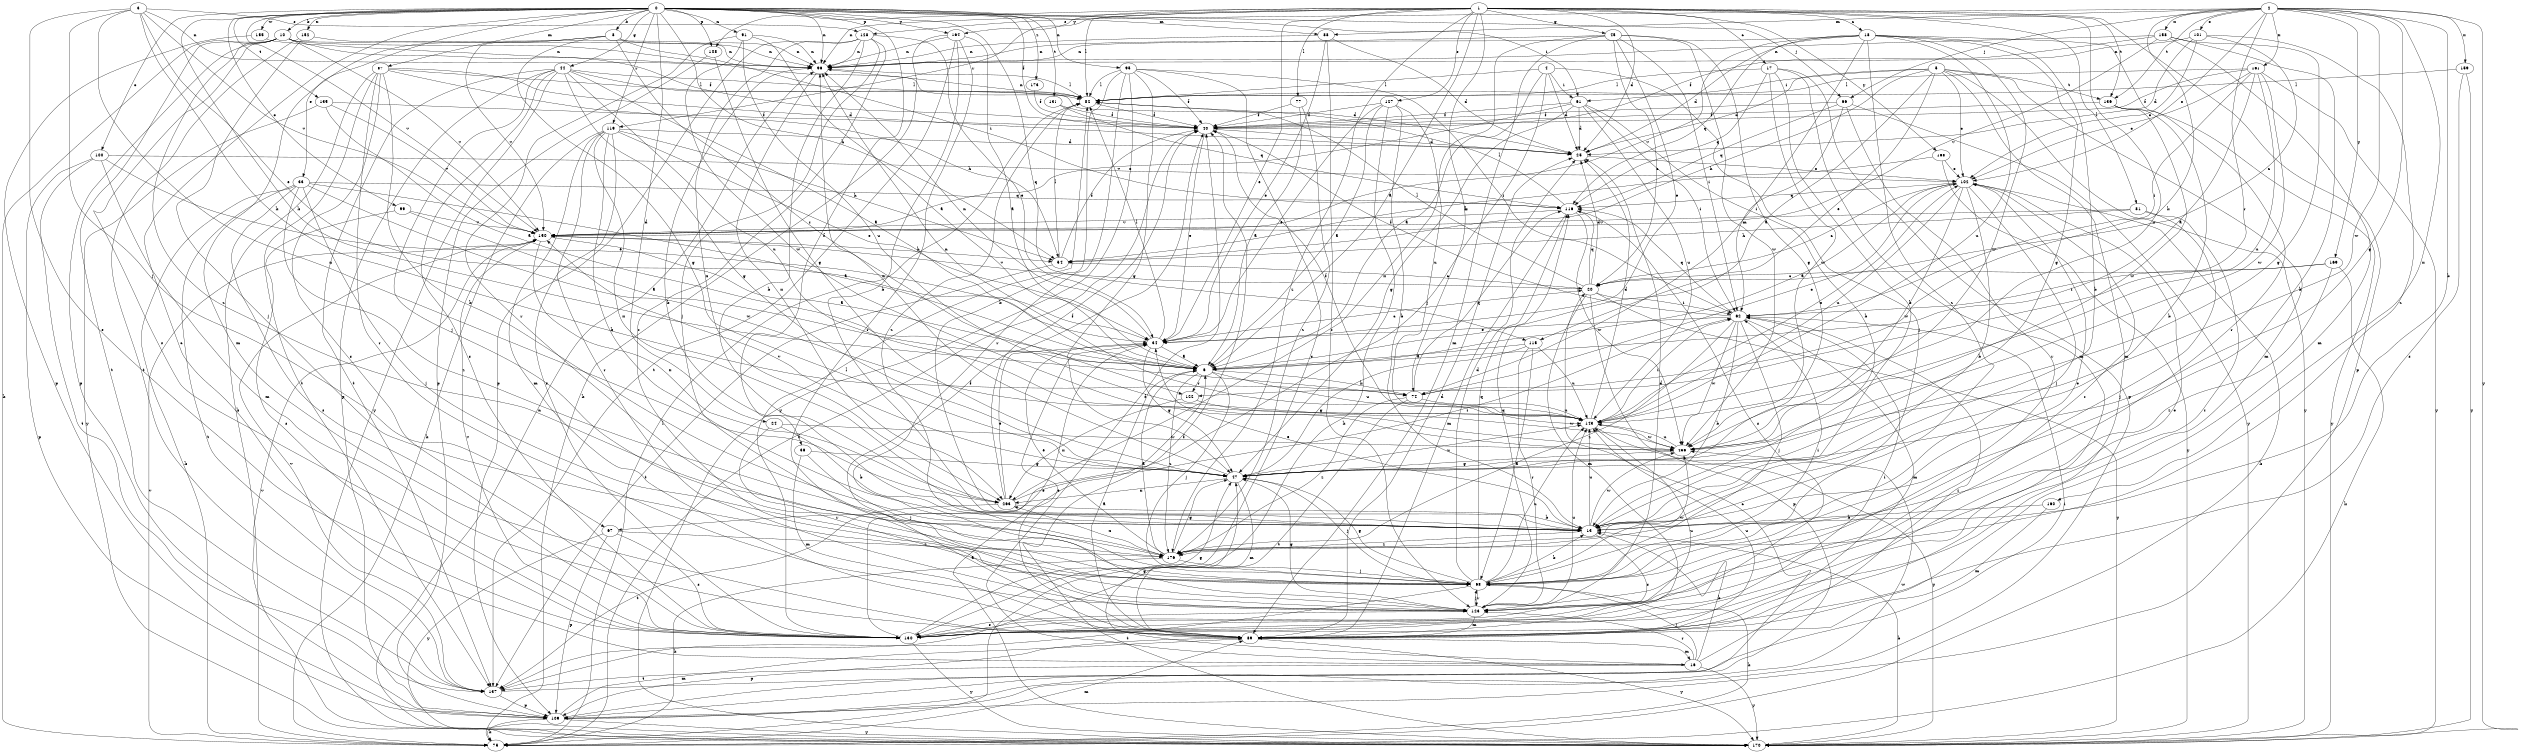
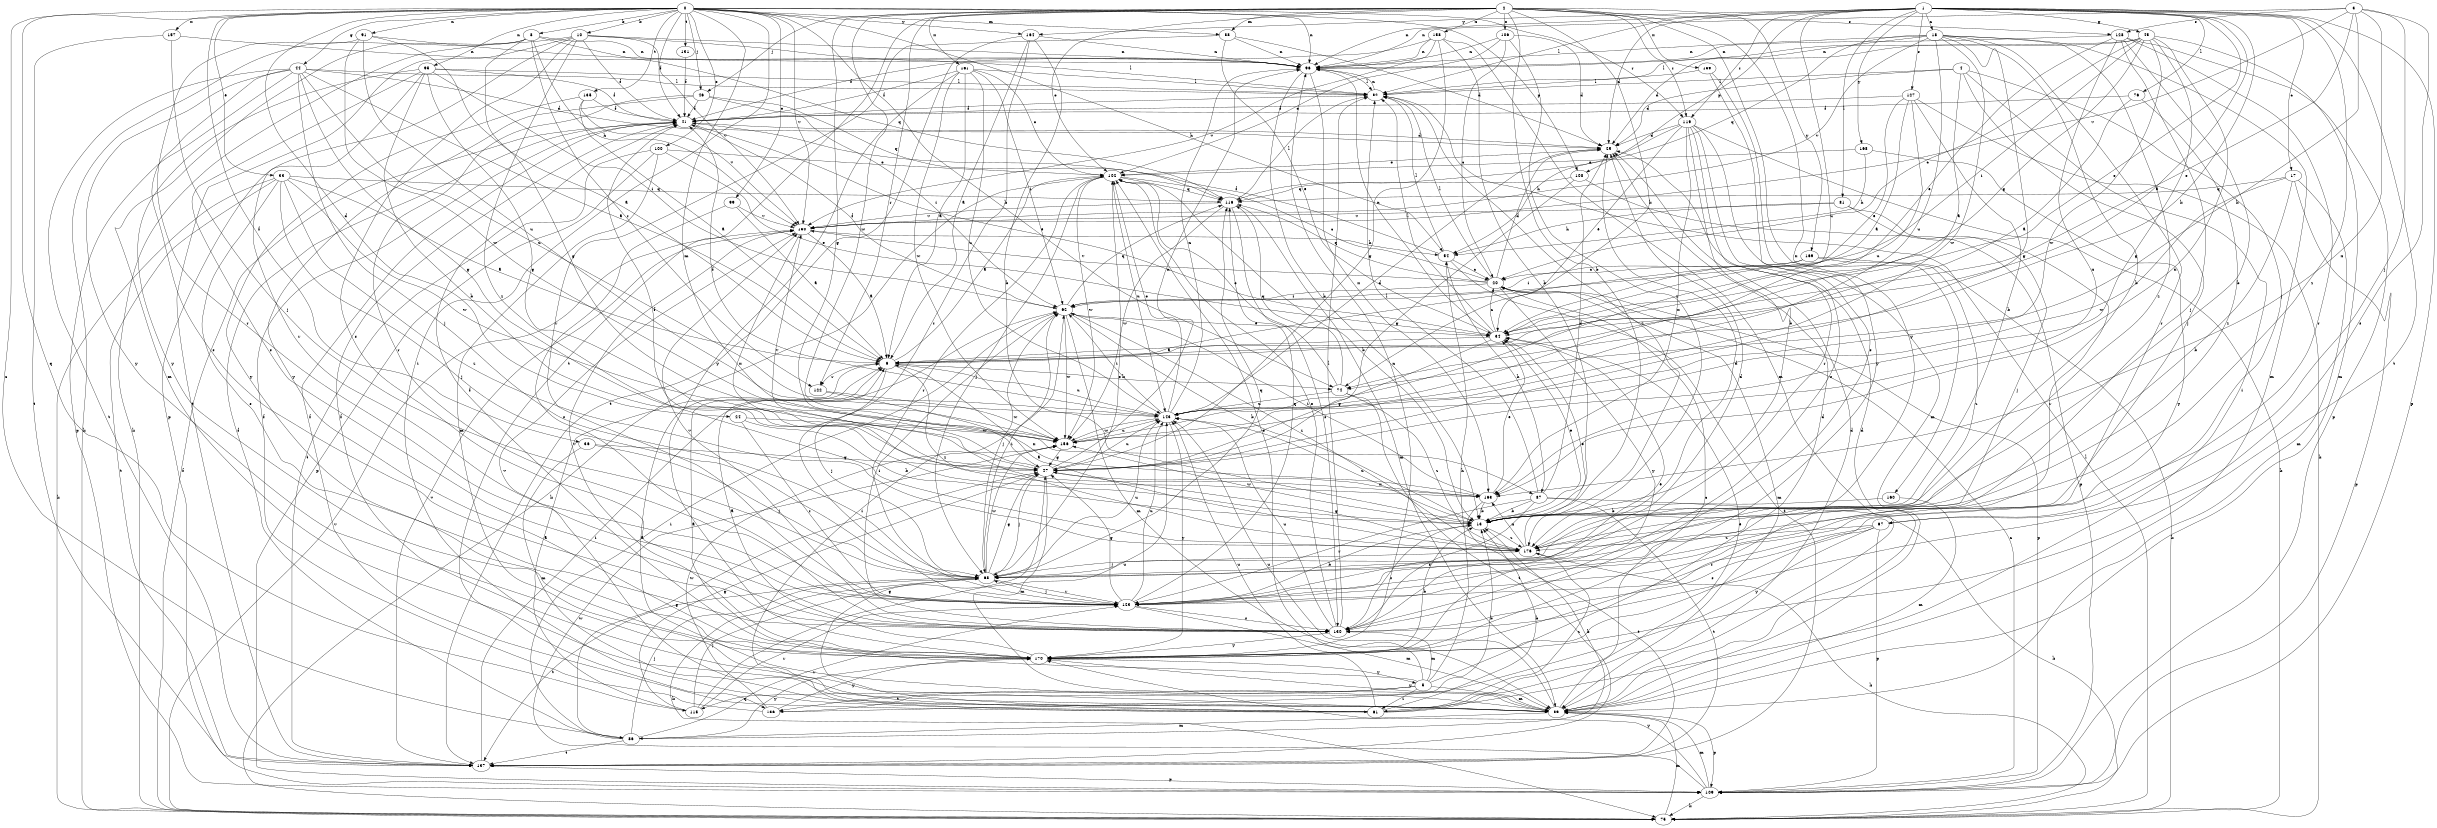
edge "2" -> "119": added, label "r"
node "155": removed
node "152": label "152" -> "157"
node "101": label "101" -> "106"
node "173": removed
edge "17" -> "82": now "45" -> "82"
node "77": label "77" -> "76"
node "66": label "66" -> "46"
edge "87" -> "54": reversed
edge "8" -> "116": label "i" -> "q"
node "40": label "40" -> "41"
edge "8" -> "150": label "v" -> "h"
edge "131" -> "116": now "108" -> "116"
edge "45" -> "34": label "e" -> "g"
edge "5" -> "115": label "e" -> "q"
edge "18" -> "74": now "18" -> "89"
edge "164" -> "75": now "8" -> "75"
edge "102" -> "6": reversed
edge "91" -> "68": now "91" -> "123"
node "456": label "456" -> "156"
edge "115" -> "68": label "a" -> "j"
node "263": label "263" -> "163"
edge "61" -> "20": added, label "c"
edge "5" -> "170": reversed
edge "68" -> "13": now "123" -> "13"
edge "130" -> "47": removed, label "g"
edge "67" -> "123": added, label "r"
node "16": label "16" -> "86"
edge "61" -> "176": added, label "z"
